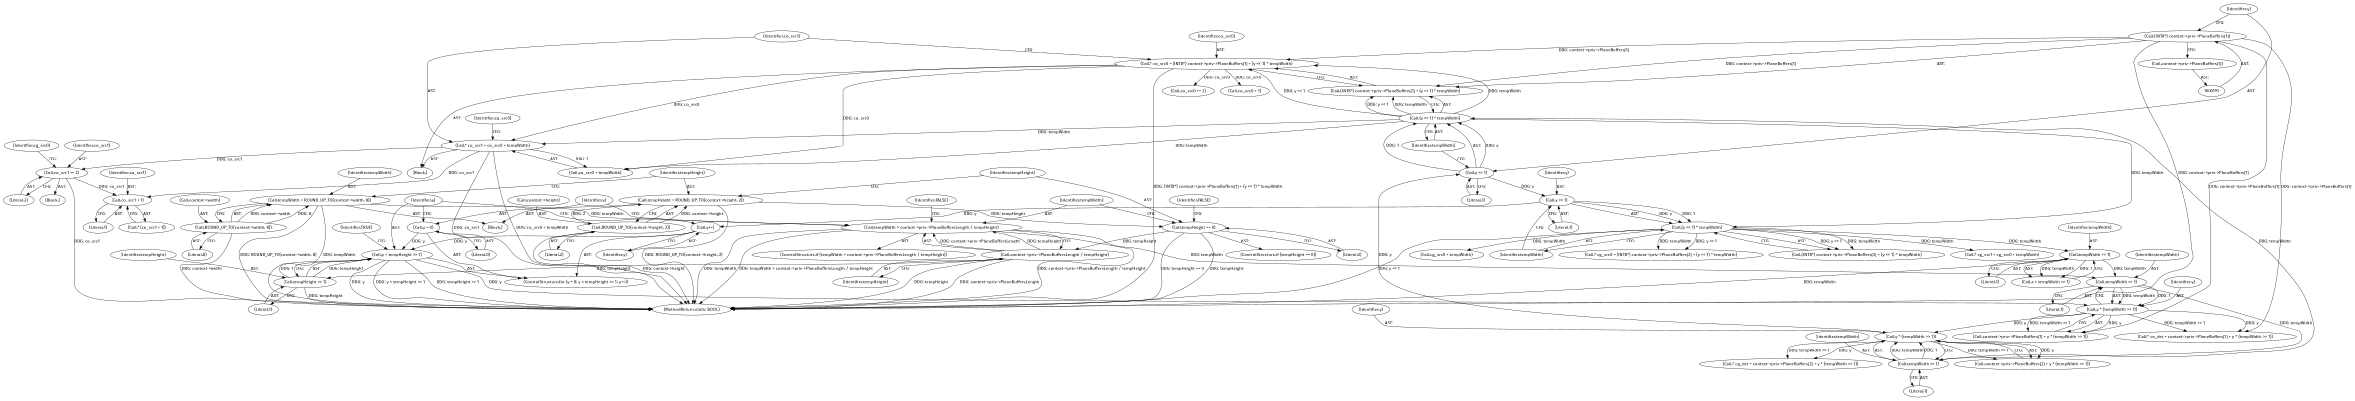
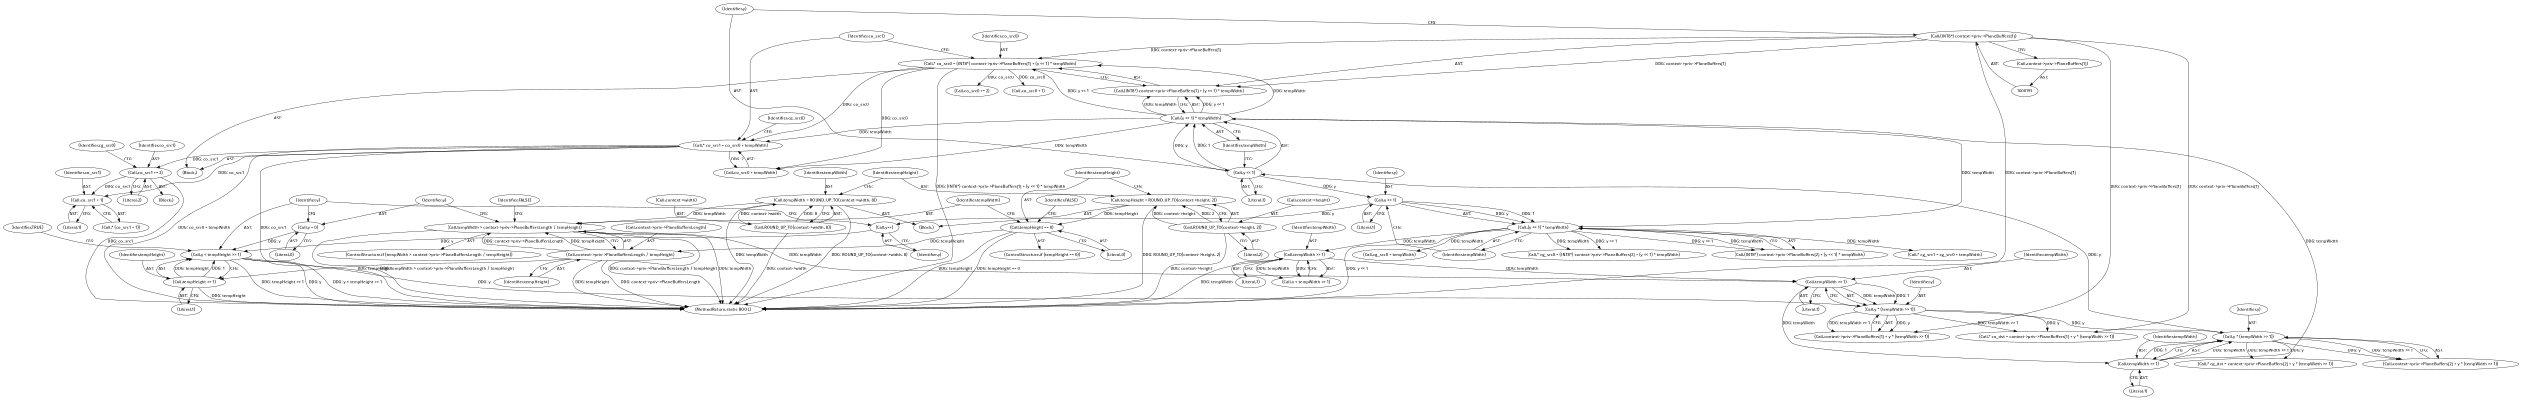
node "(Call,context->priv->PlaneBuffersLength)": added
node "(Literal,8)": removed
node "(ControlStructure,for (y = 0; y < tempHeight >> 1; y++))": removed
